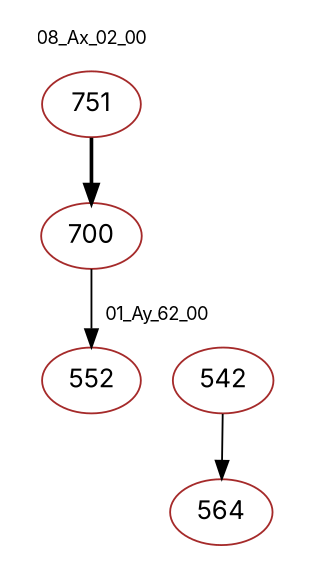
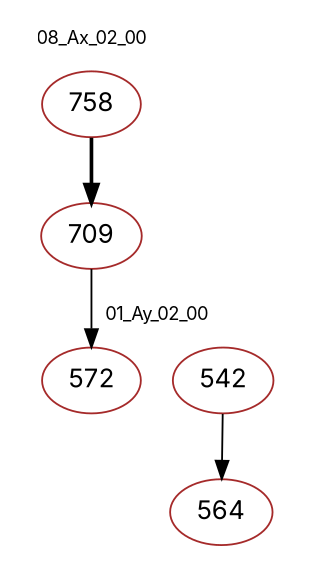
node "751": label "751" -> "758"
node "700": label "700" -> "709"
cluster "01_Ay_62_00": label "01_Ay_62_00" -> "01_Ay_02_00"
node "552": label "552" -> "572"
